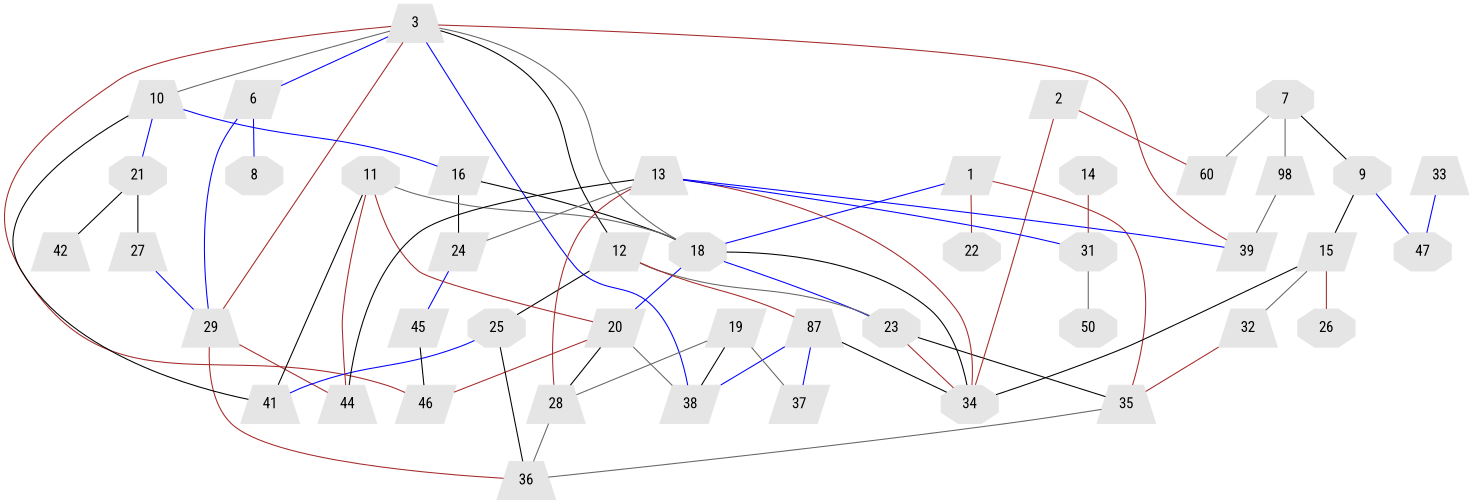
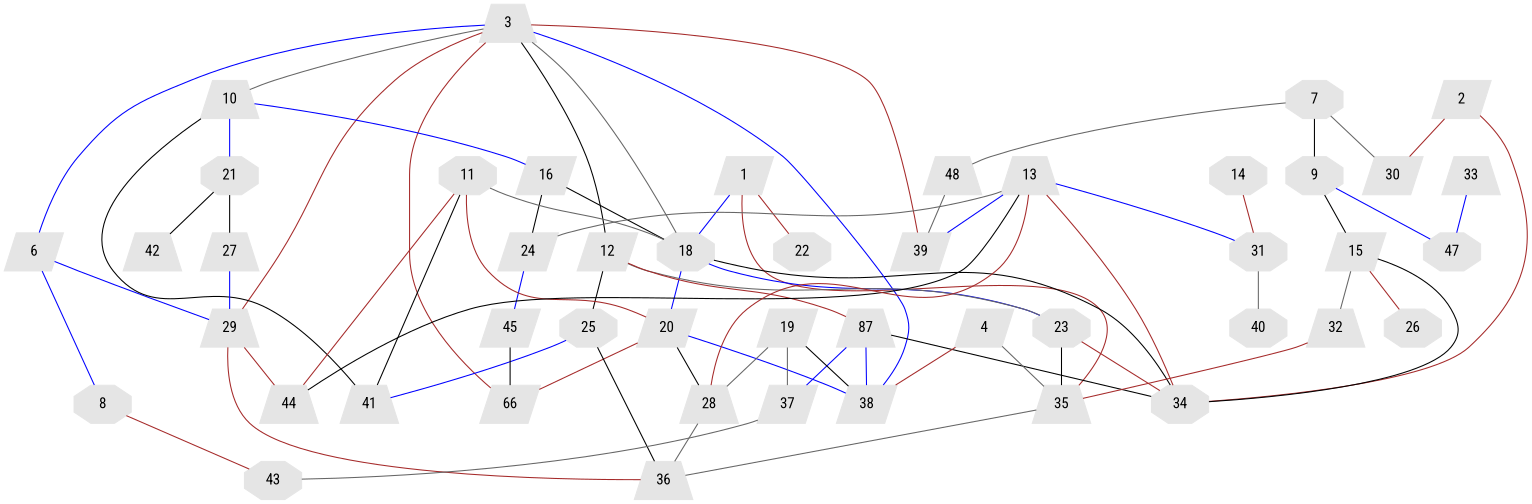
node "60": label "60" -> "30"
node "98": label "98" -> "48"
node "4": added
node "50": label "50" -> "40"
edge "20" -- "38": color gray40 -> blue
node "46": label "46" -> "66"
node "43": added
